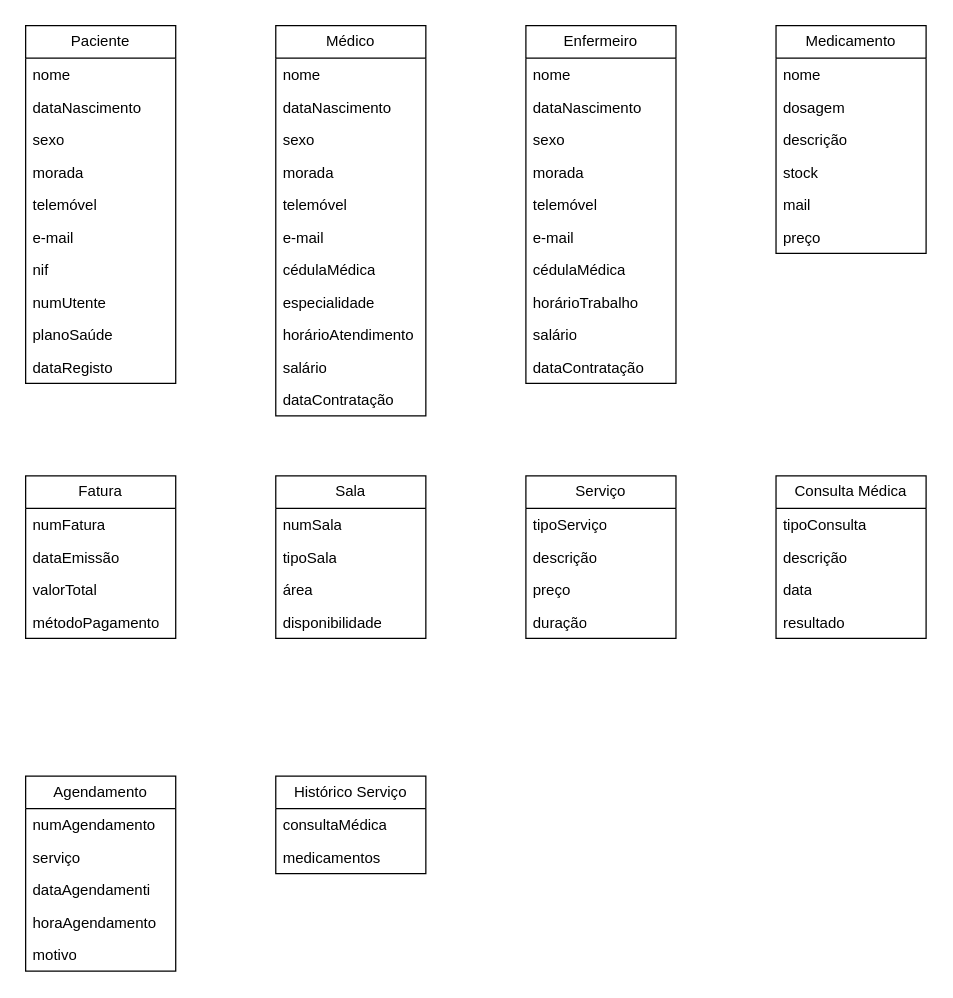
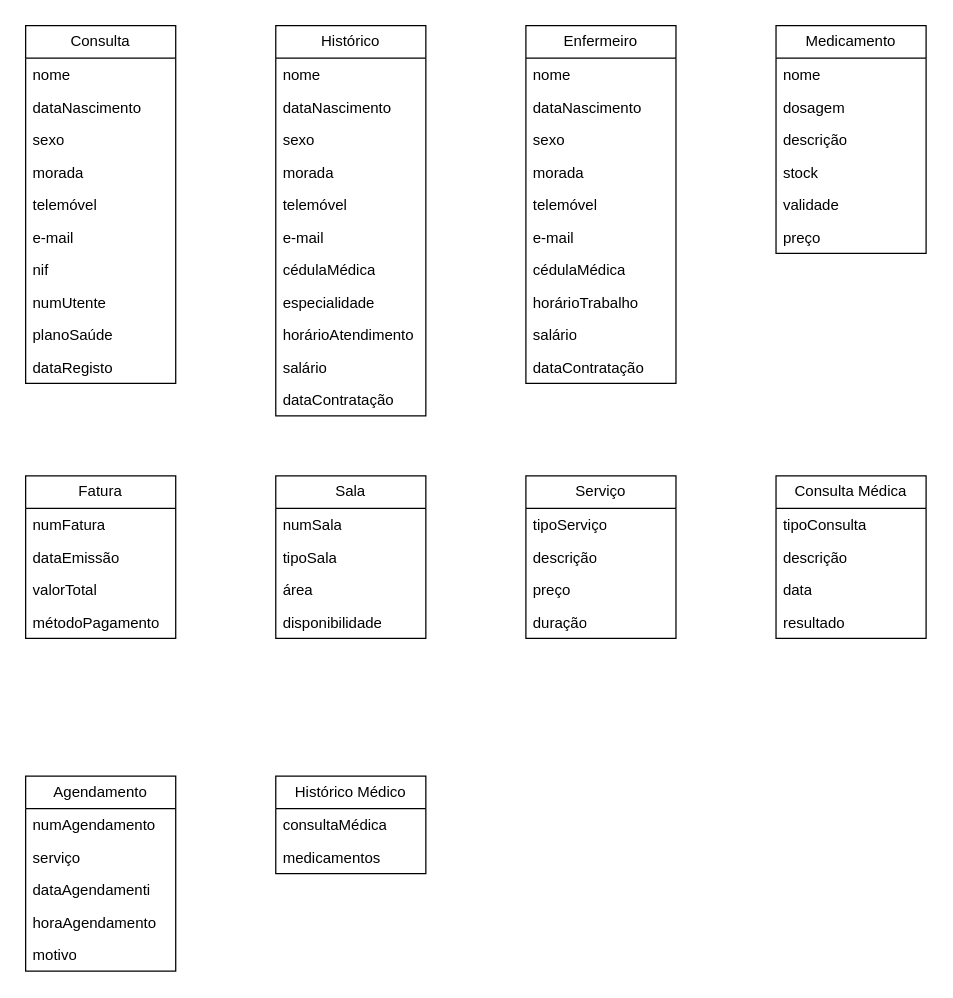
node "Paciente": label "Paciente" -> "Consulta"
node "Médico": label "Médico" -> "Histórico"
node "mail": label "mail" -> "validade"
node "Histórico Serviço": label "Histórico Serviço" -> "Histórico Médico"
